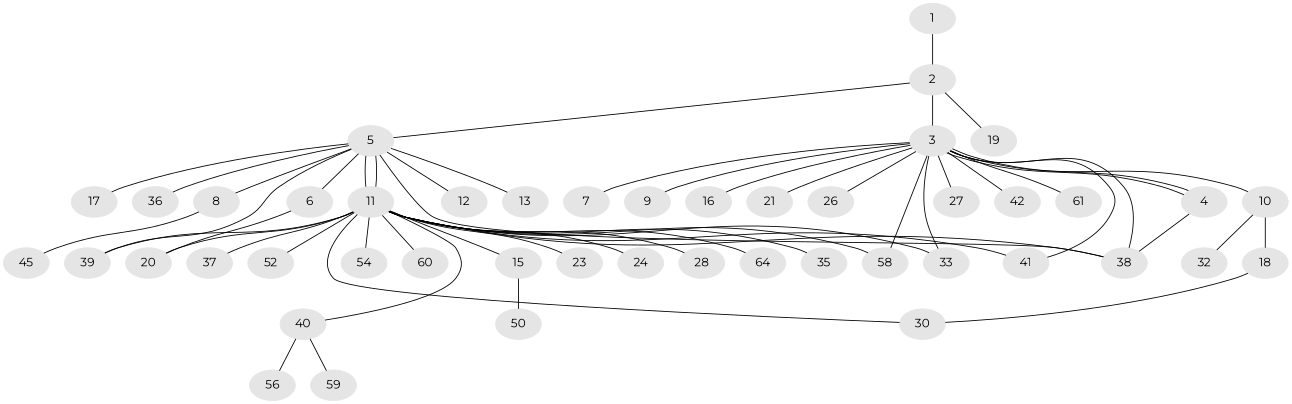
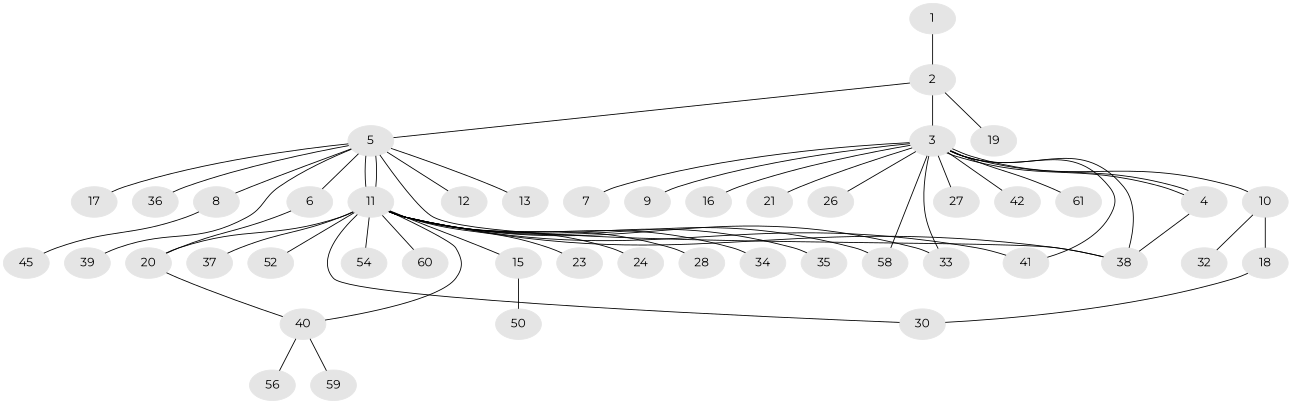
edge "11" -- "39": removed
node "64": label "64" -> "34"
edge "20" -- "40": added
